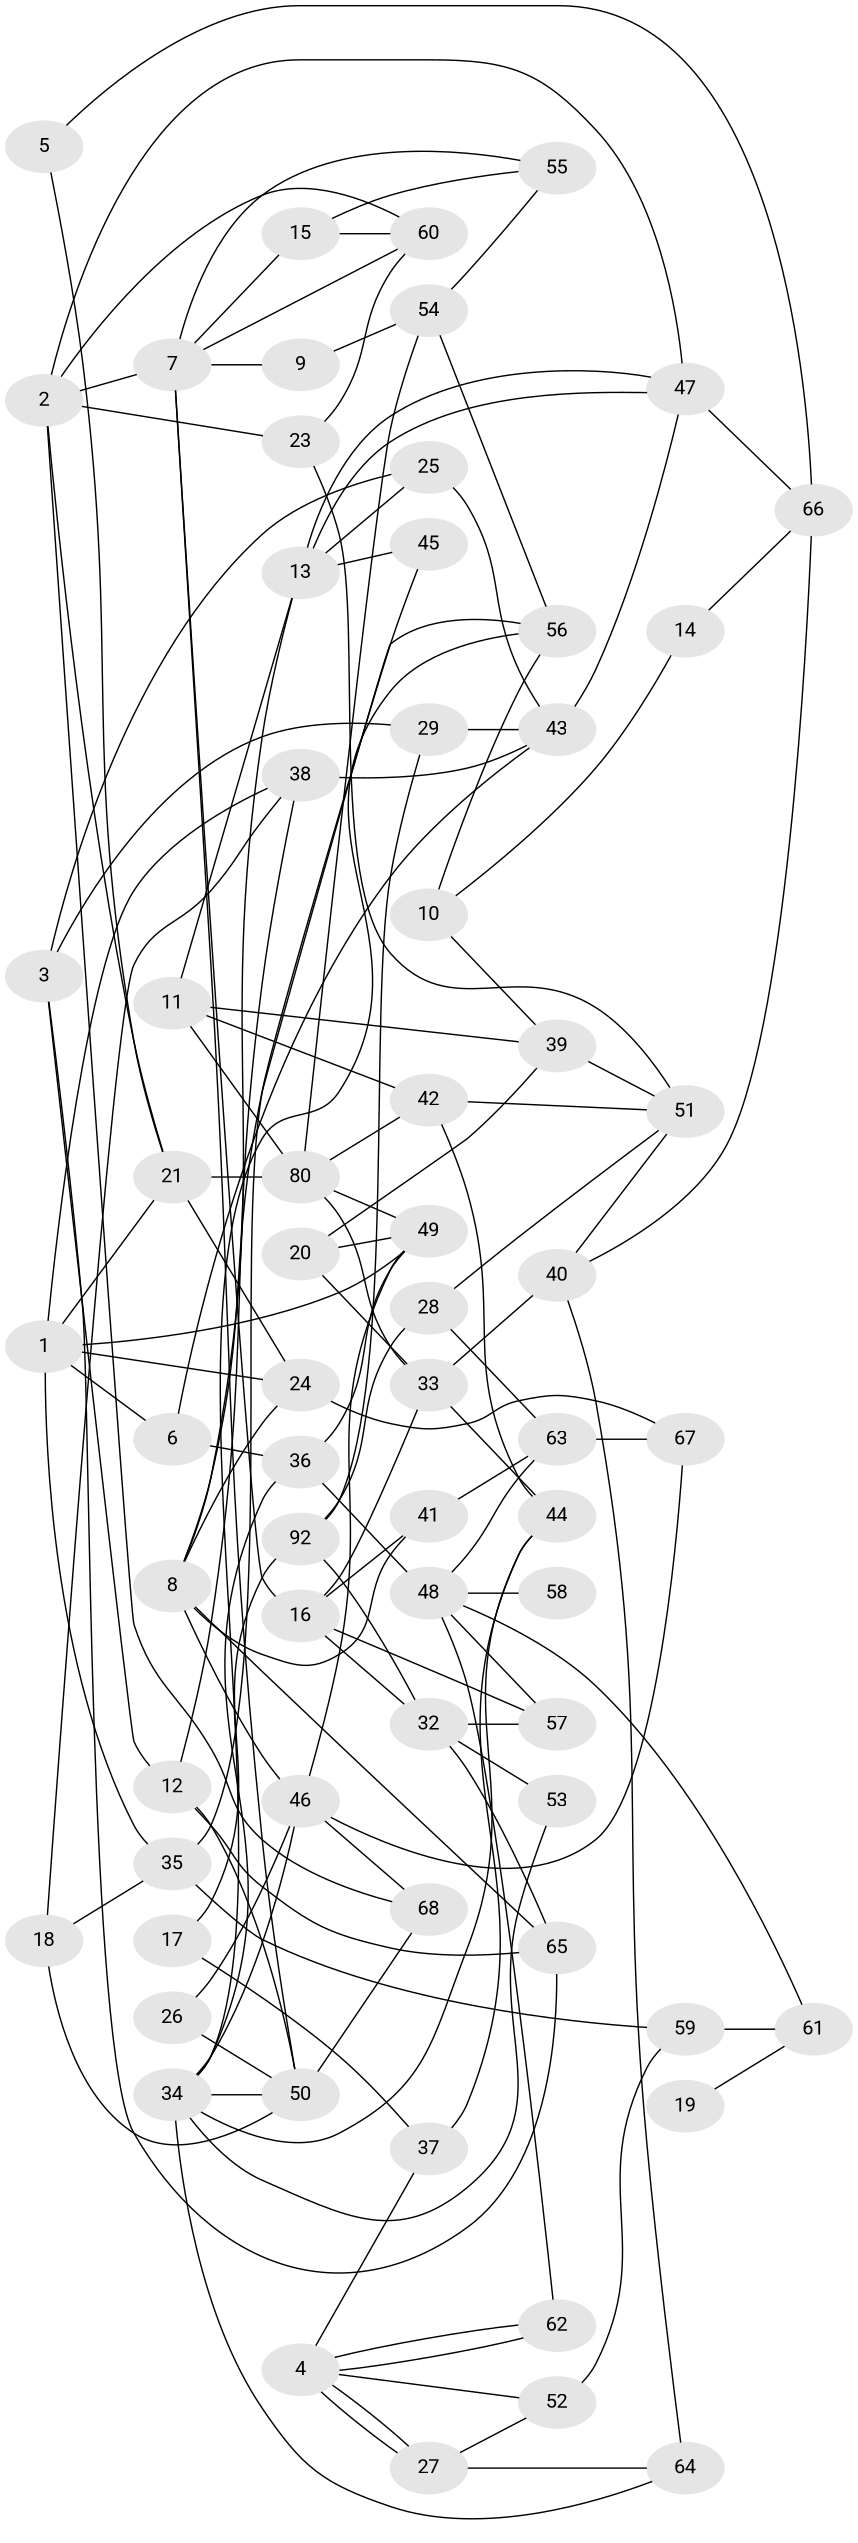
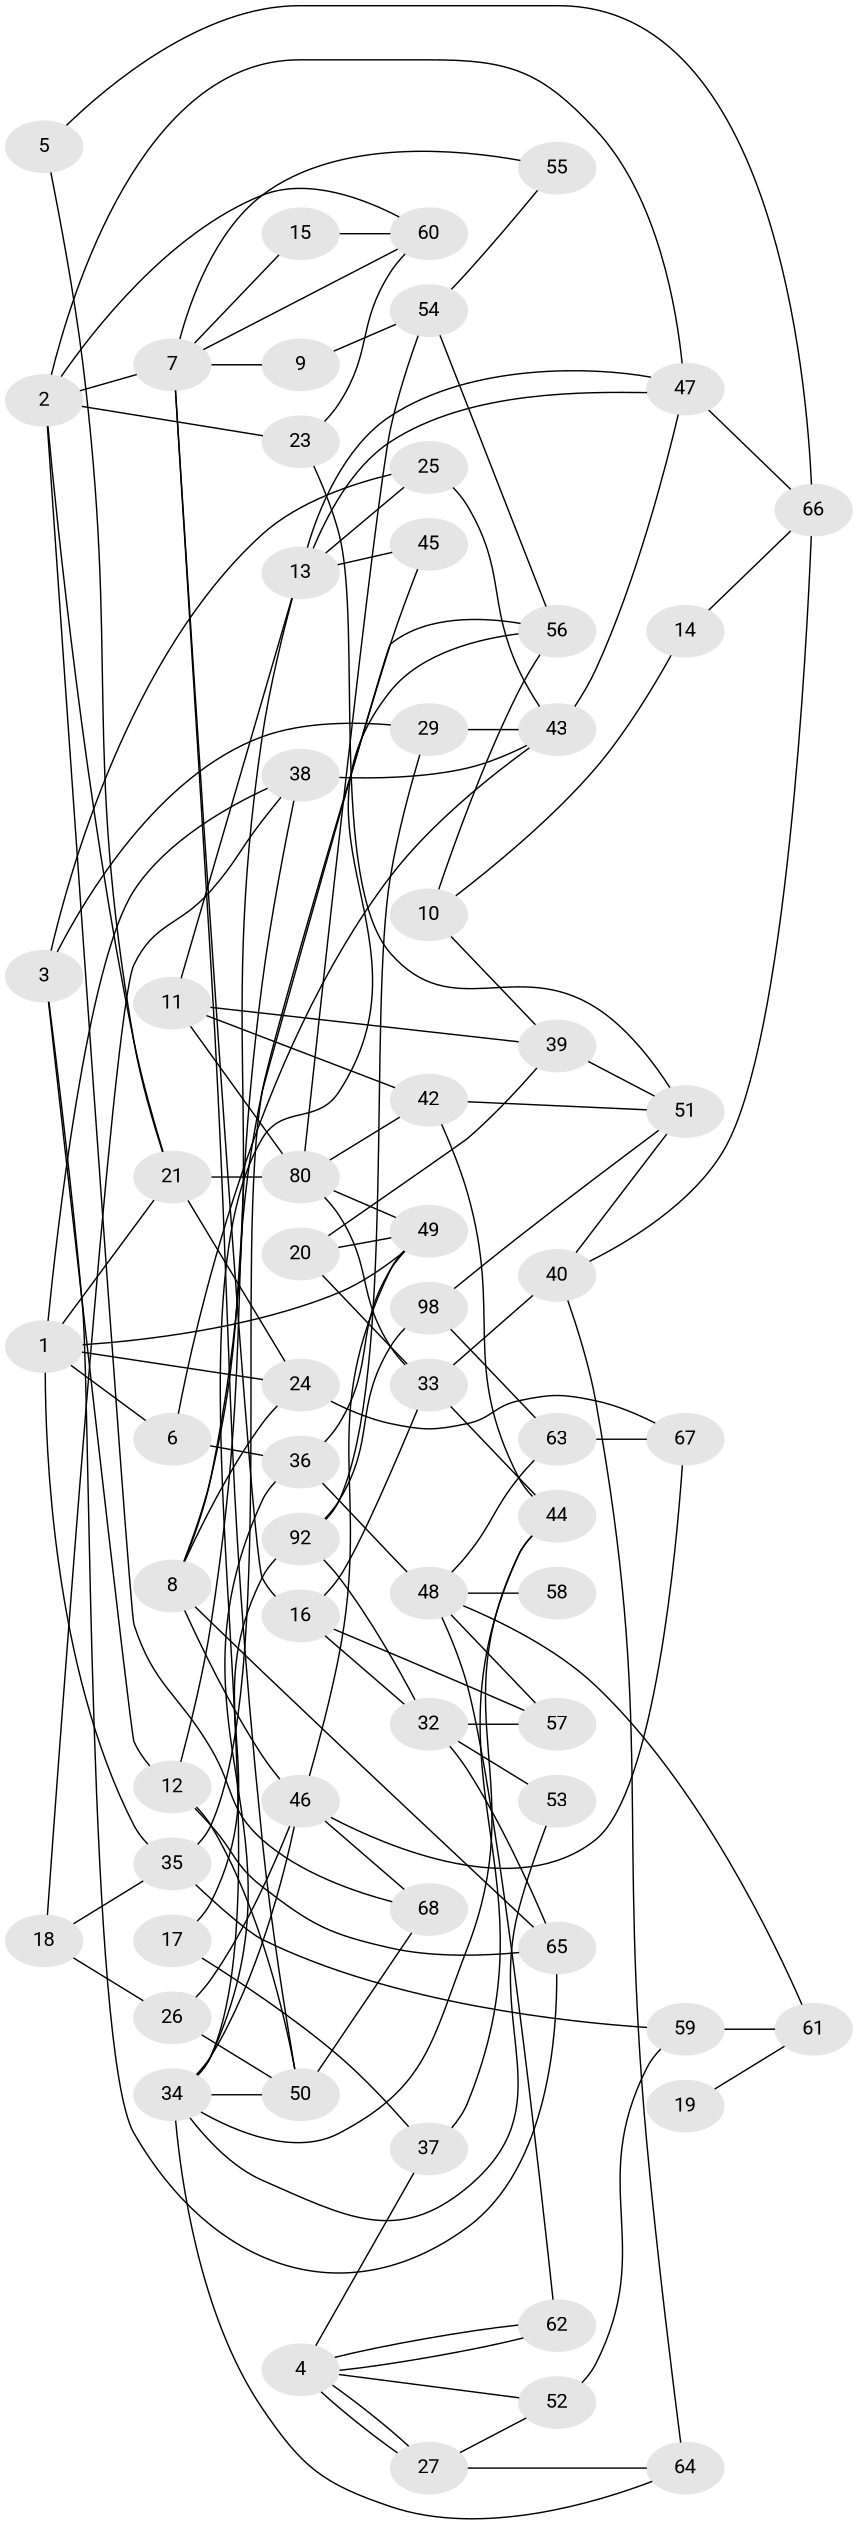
edge "55" -- "15": removed
node "28": label "28" -> "98"
node "41": removed
edge "18" -- "50": now "18" -- "26"
